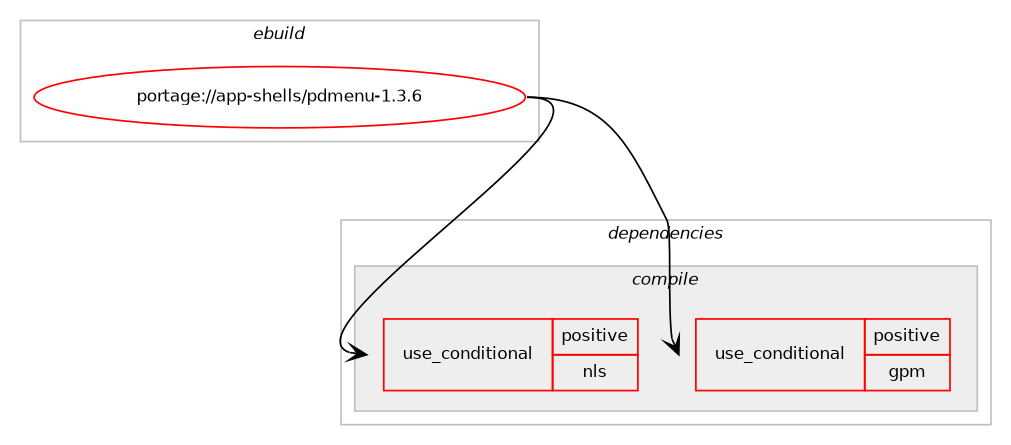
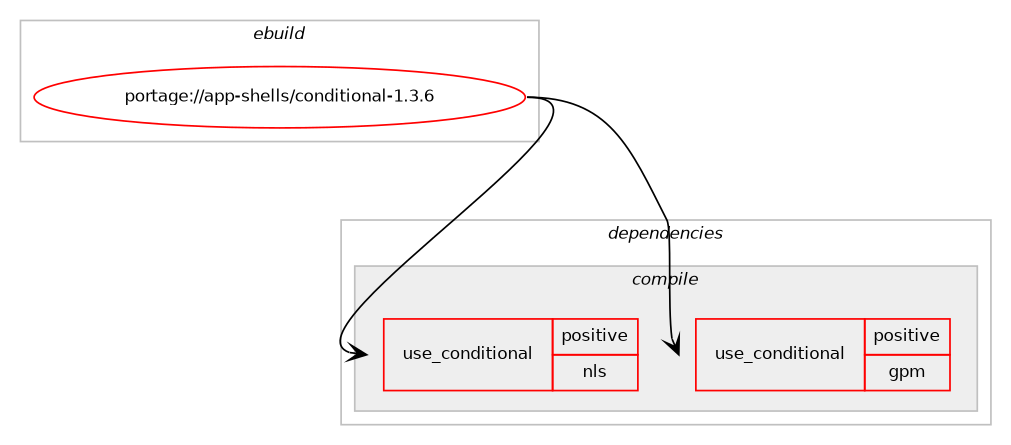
node "portage://app-shells/pdmenu-1.3.6": label "portage://app-shells/pdmenu-1.3.6" -> "portage://app-shells/conditional-1.3.6"
